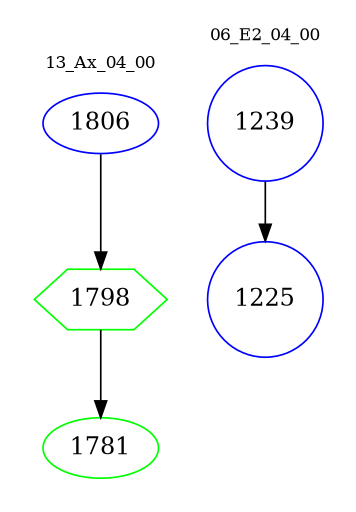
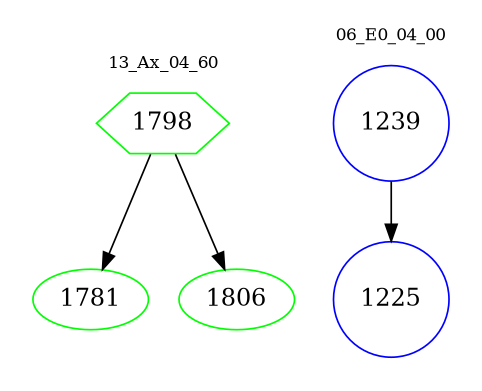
cluster "06_E2_04_00": label "06_E2_04_00" -> "06_E0_04_00"
cluster "13_Ax_04_00": label "13_Ax_04_00" -> "13_Ax_04_60"
node "1806": color blue -> green
edge "1806" -> "1798": reversed
